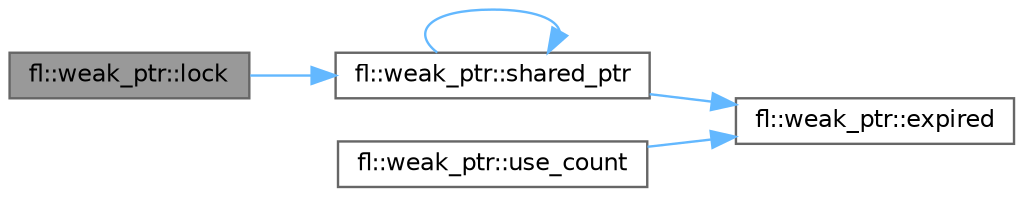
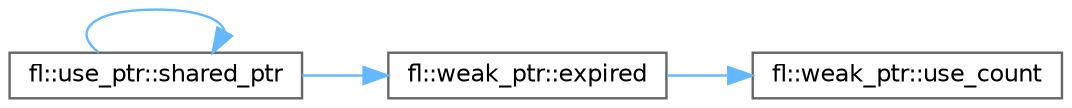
node "fl::weak_ptr::lock": removed
node "fl::weak_ptr::shared_ptr": label "fl::weak_ptr::shared_ptr" -> "fl::use_ptr::shared_ptr"
edge "fl::weak_ptr::use_count" -> "fl::weak_ptr::expired": reversed
